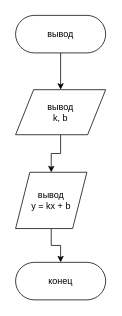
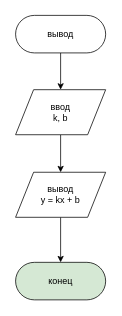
node "вывод k, b": label "вывод k, b" -> "ввод k, b"
node "вывод y = kx + b": size 71x56 -> 90x45
node "конец": fillcolor #ffffff -> #d5e8d4
